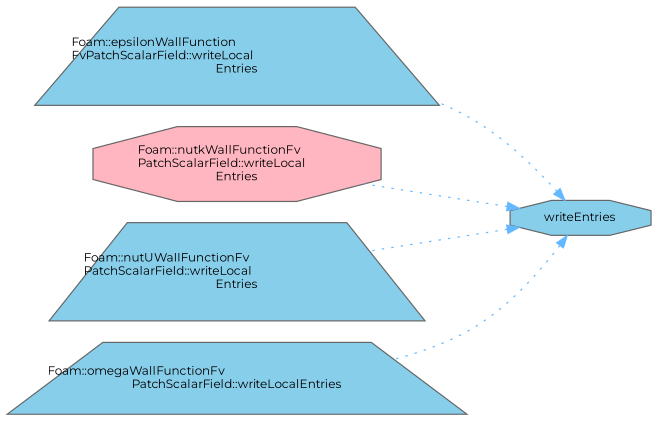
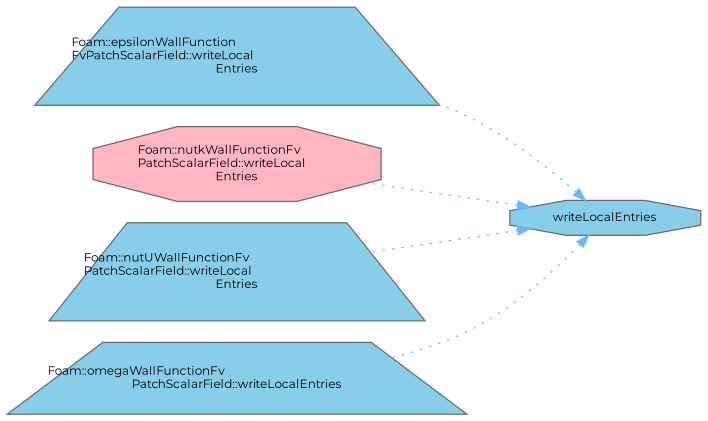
node "writeEntries": label "writeEntries" -> "writeLocalEntries"
